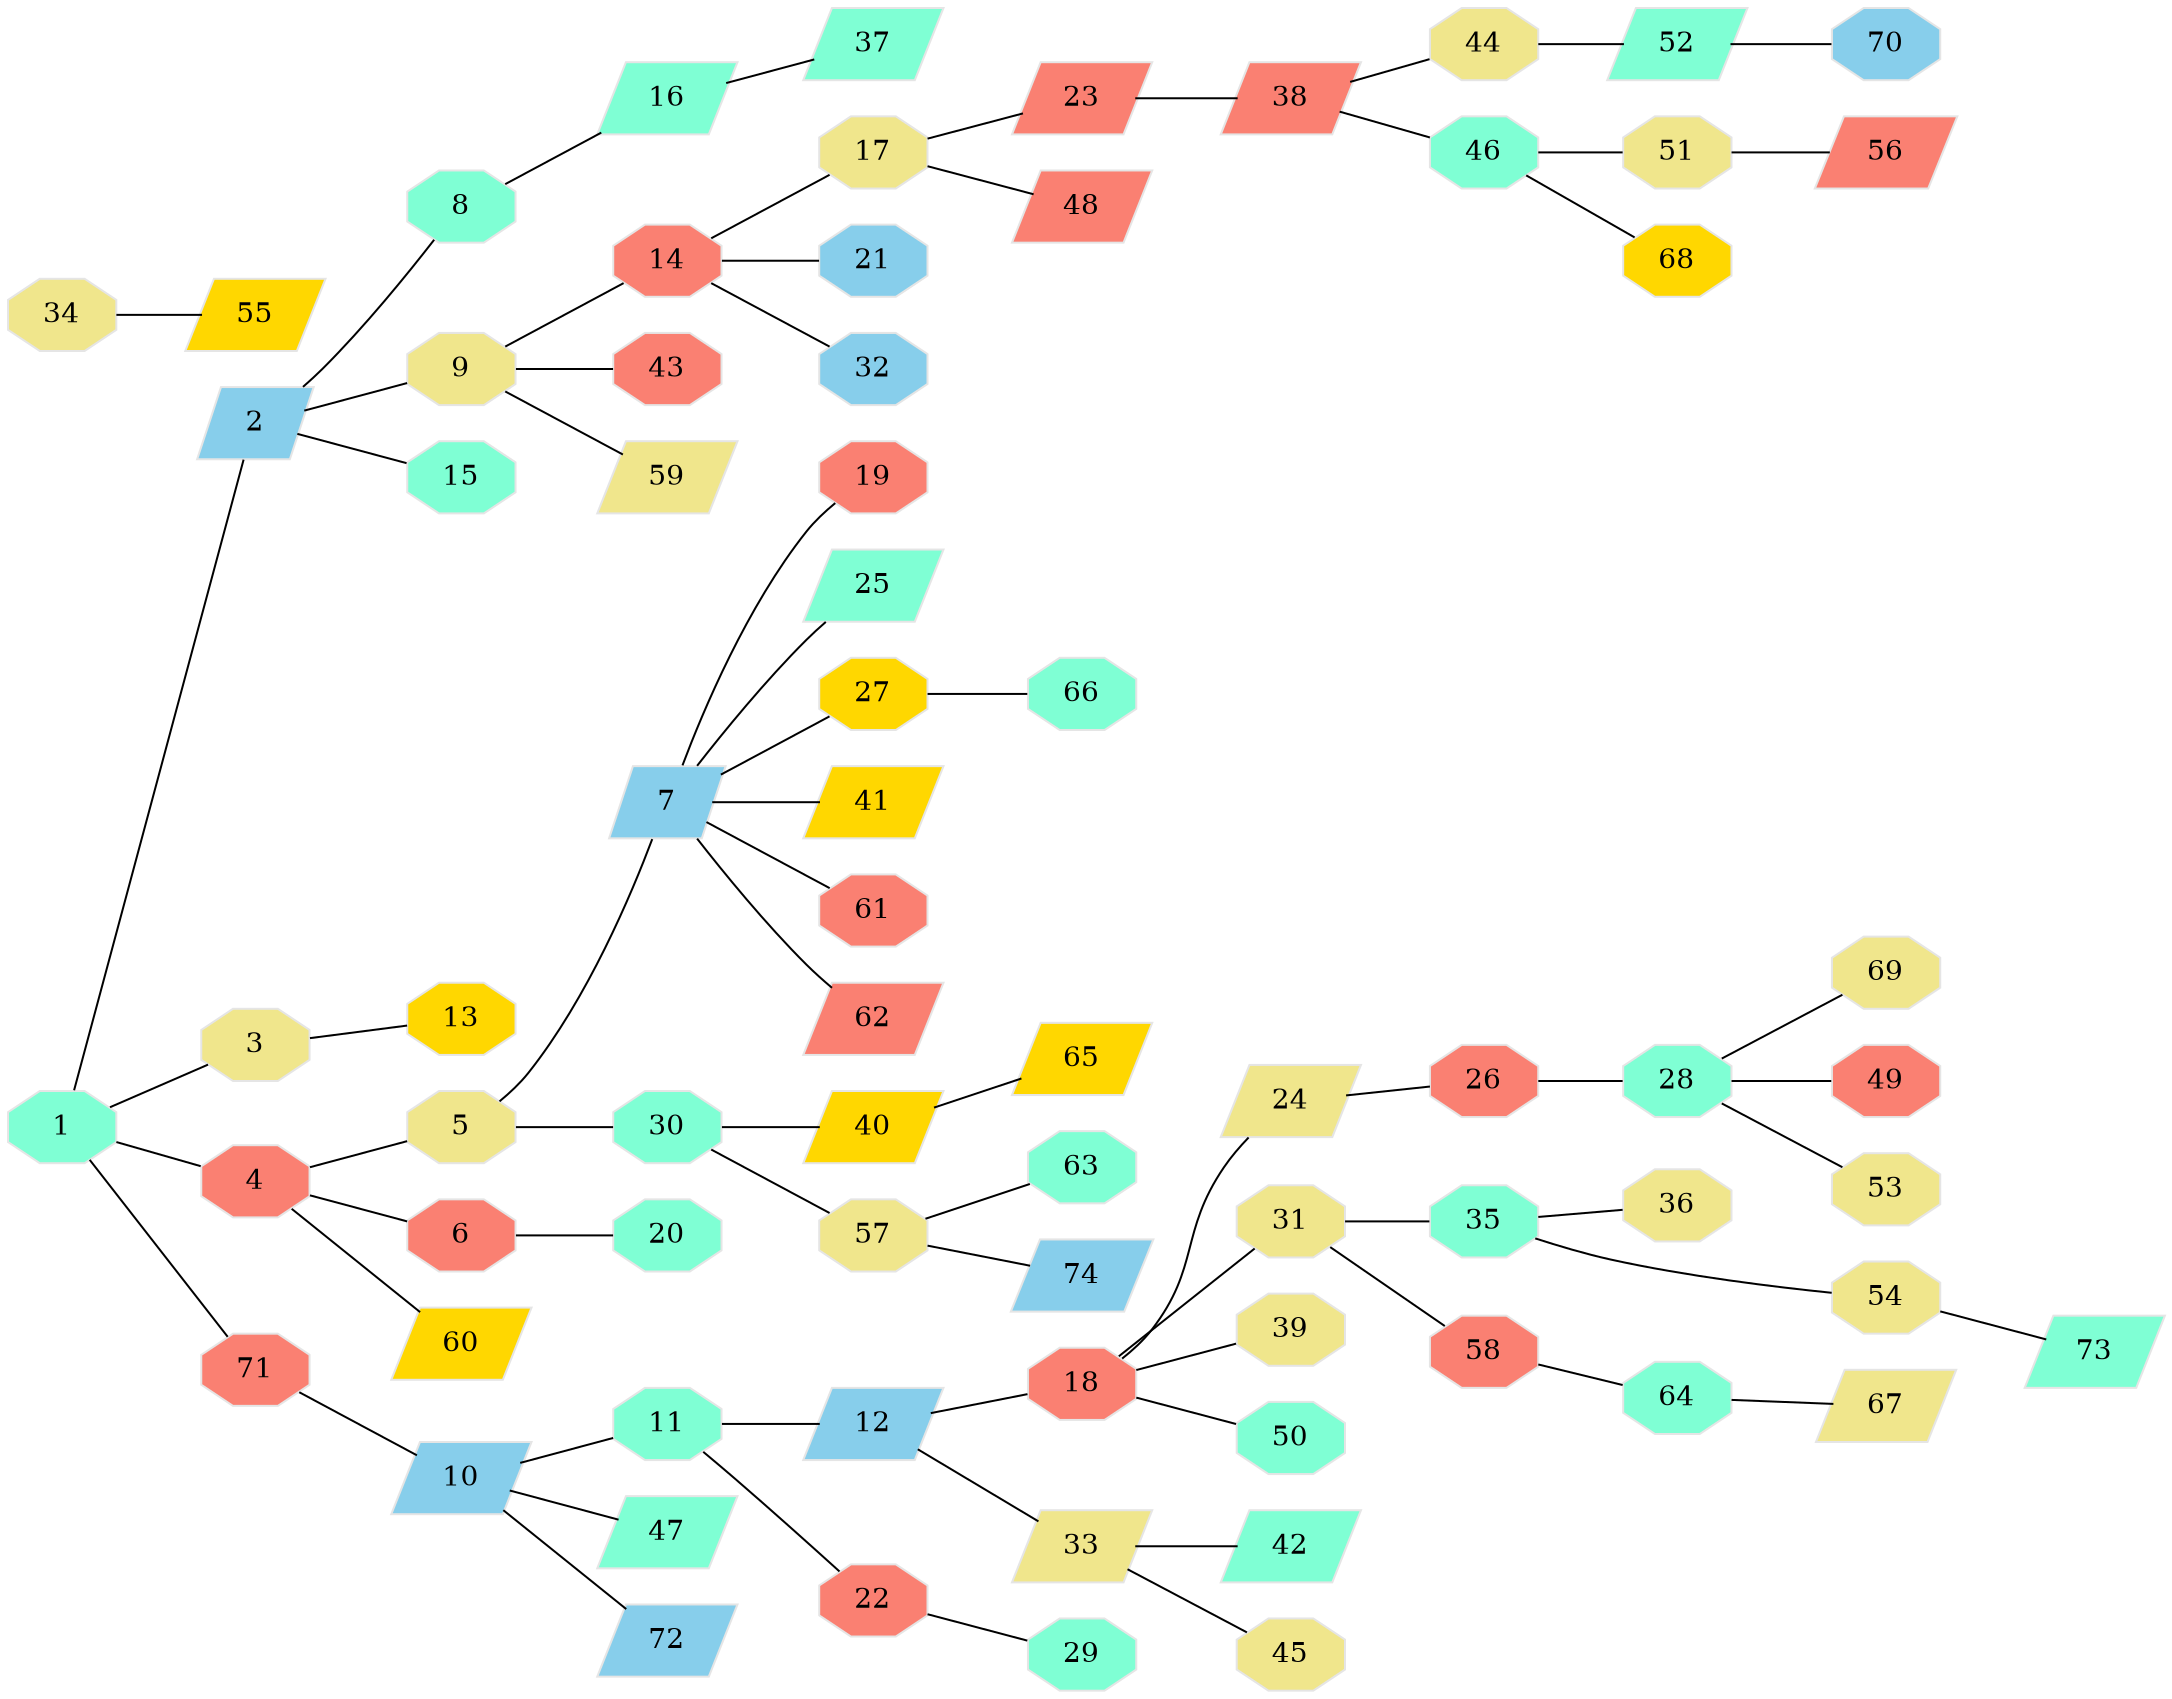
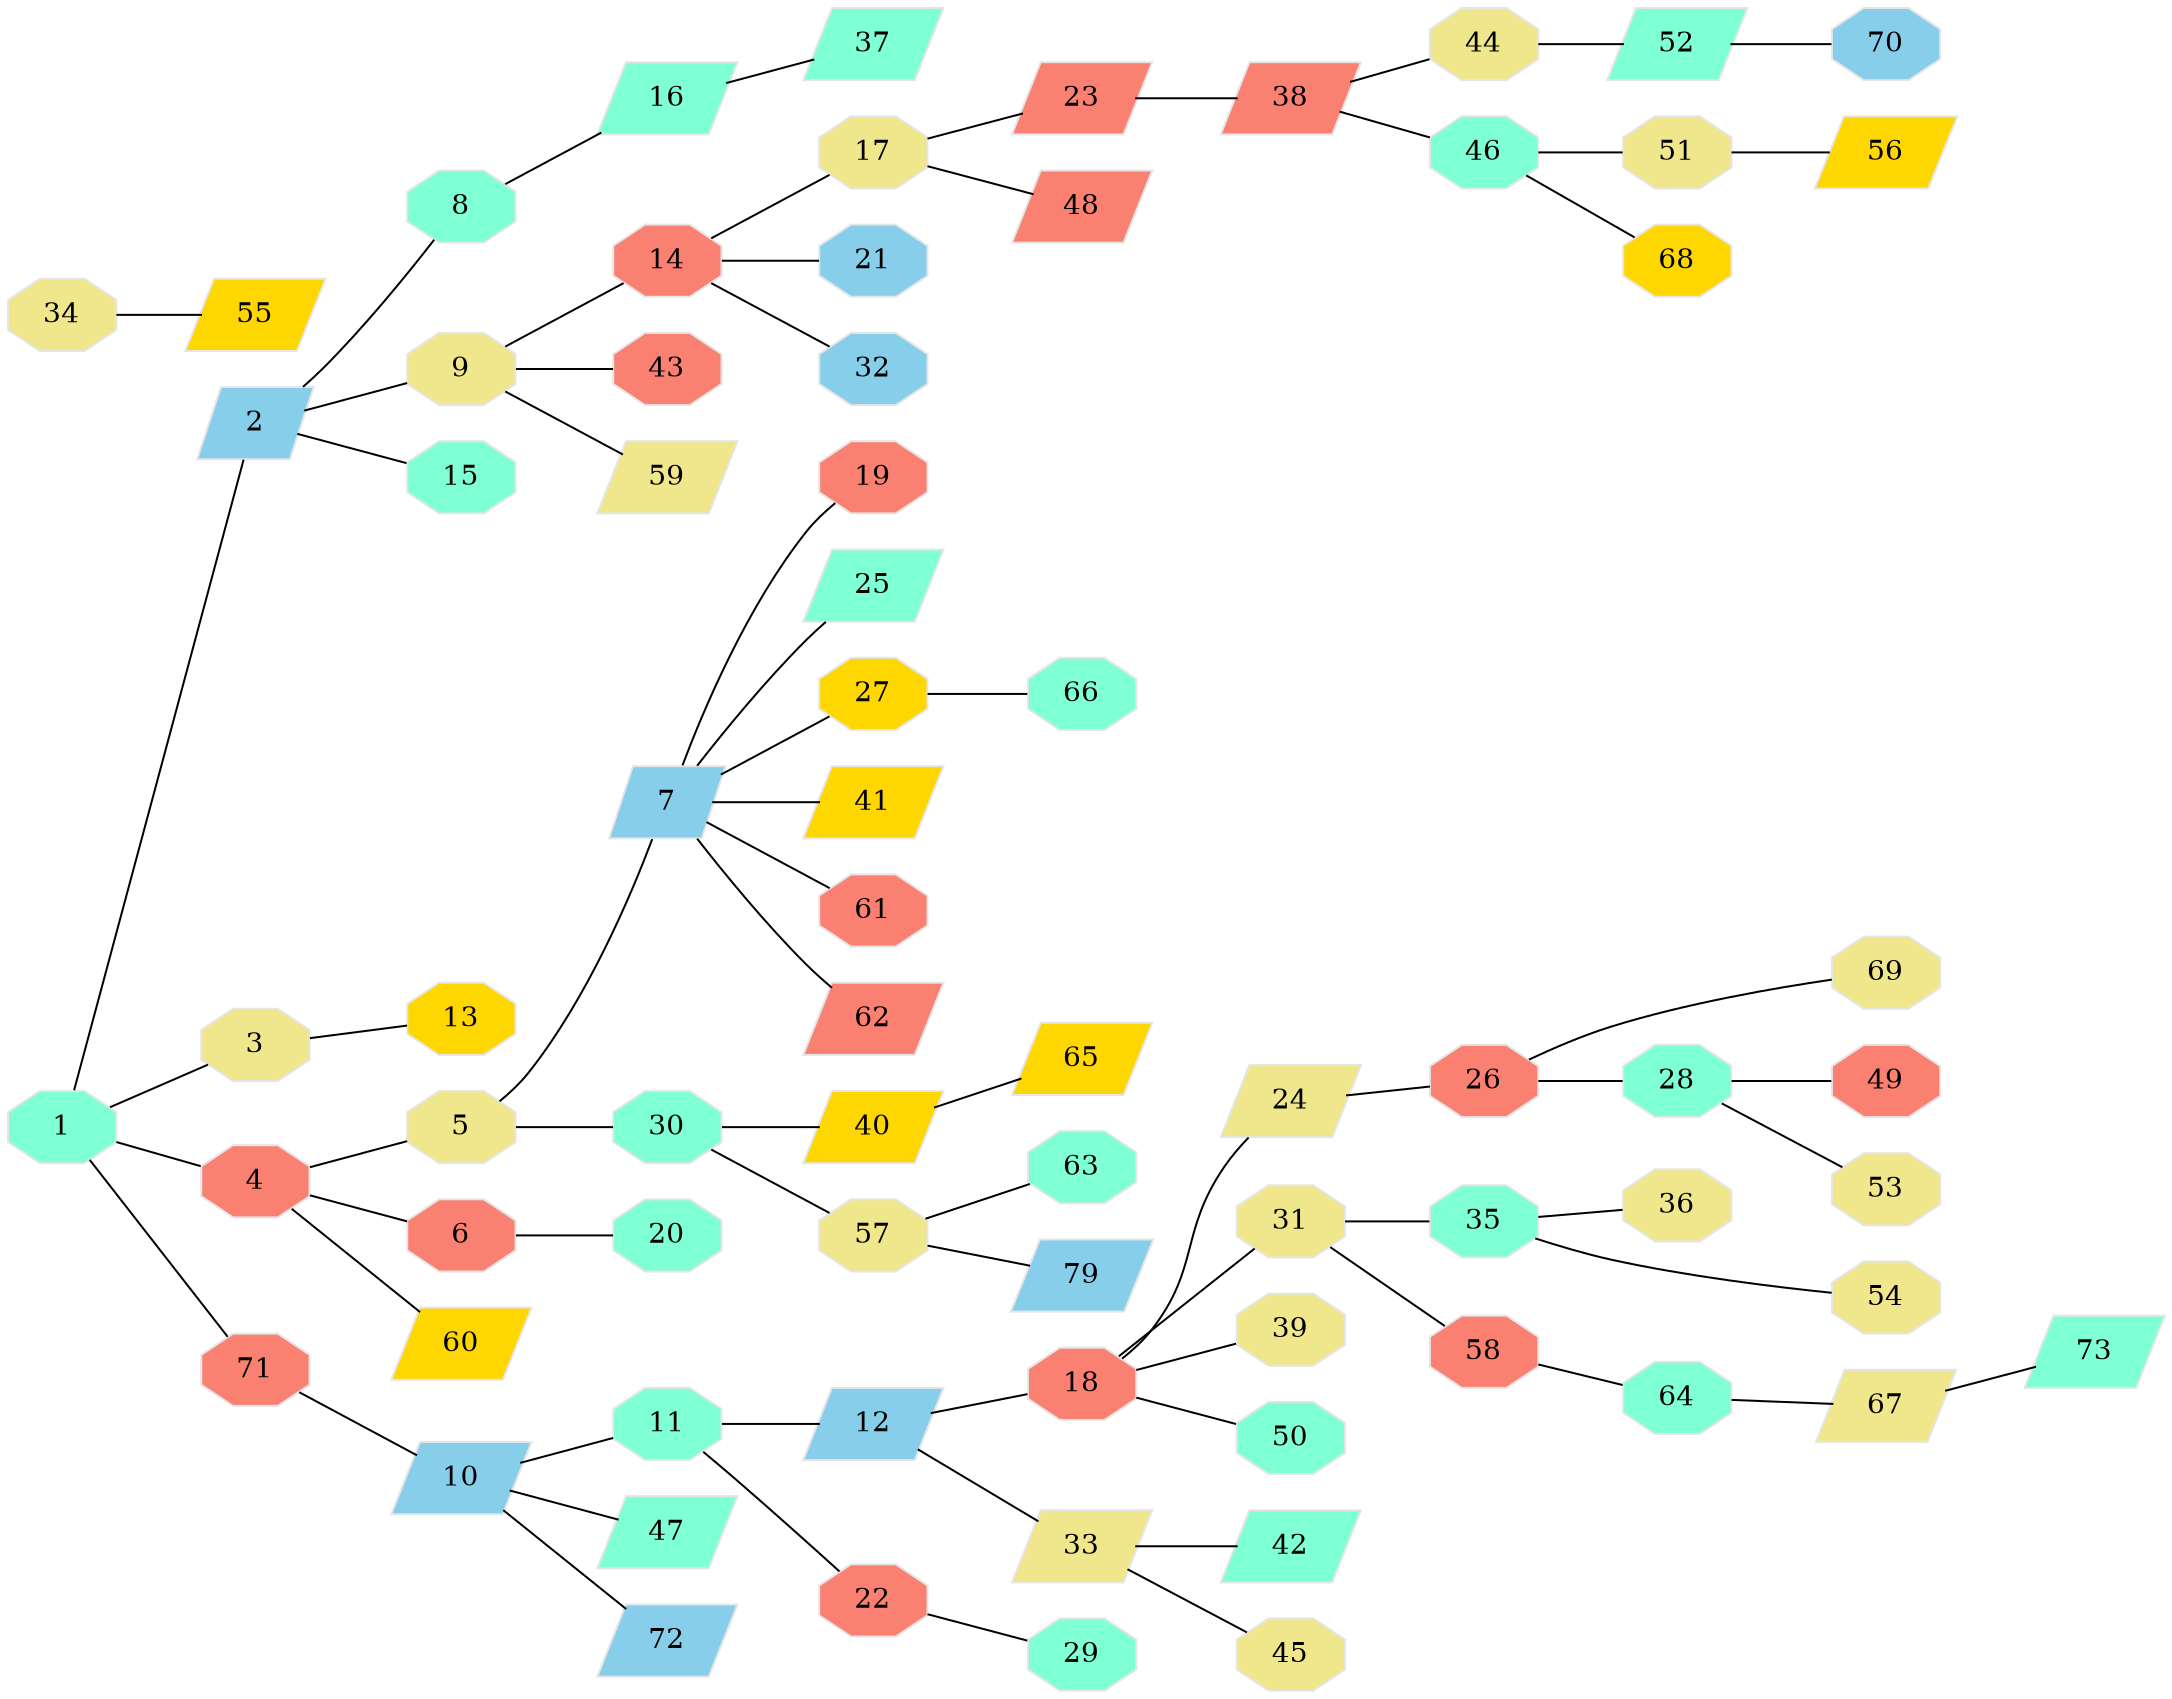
node "56": fillcolor salmon -> gold
edge "69" -- "28": now "69" -- "26"
node "74": label "74" -> "79"
edge "54" -- "73": now "67" -- "73"
